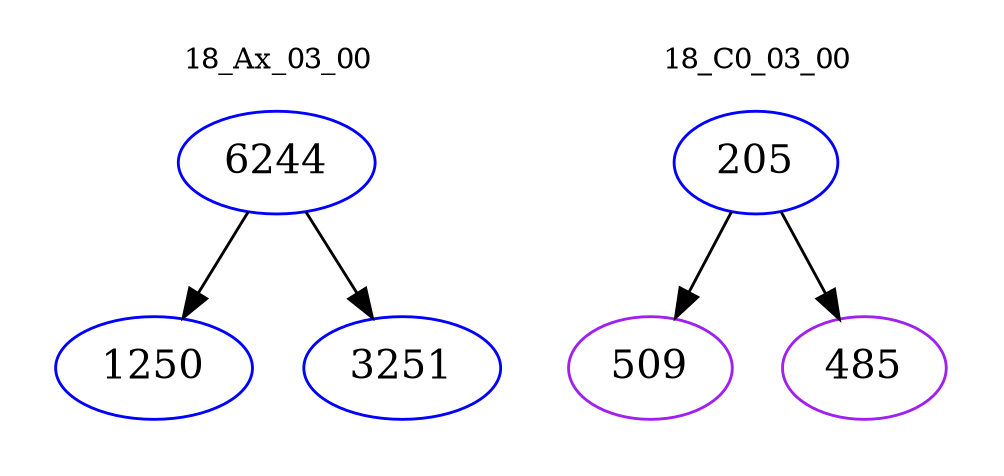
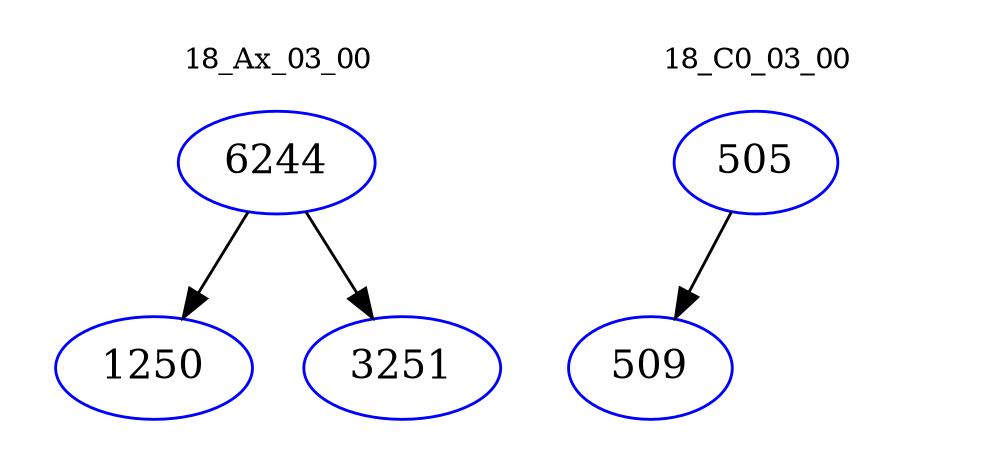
node "205": label "205" -> "505"
node "509": color purple -> blue
node "485": removed
